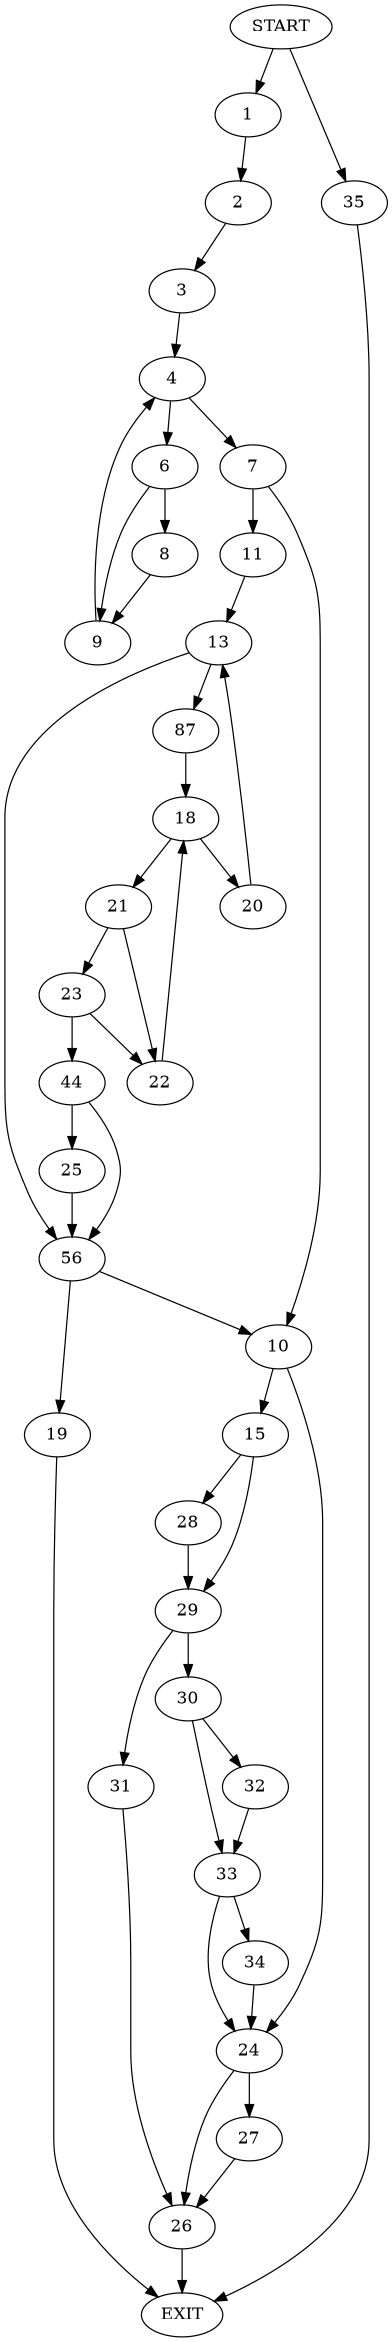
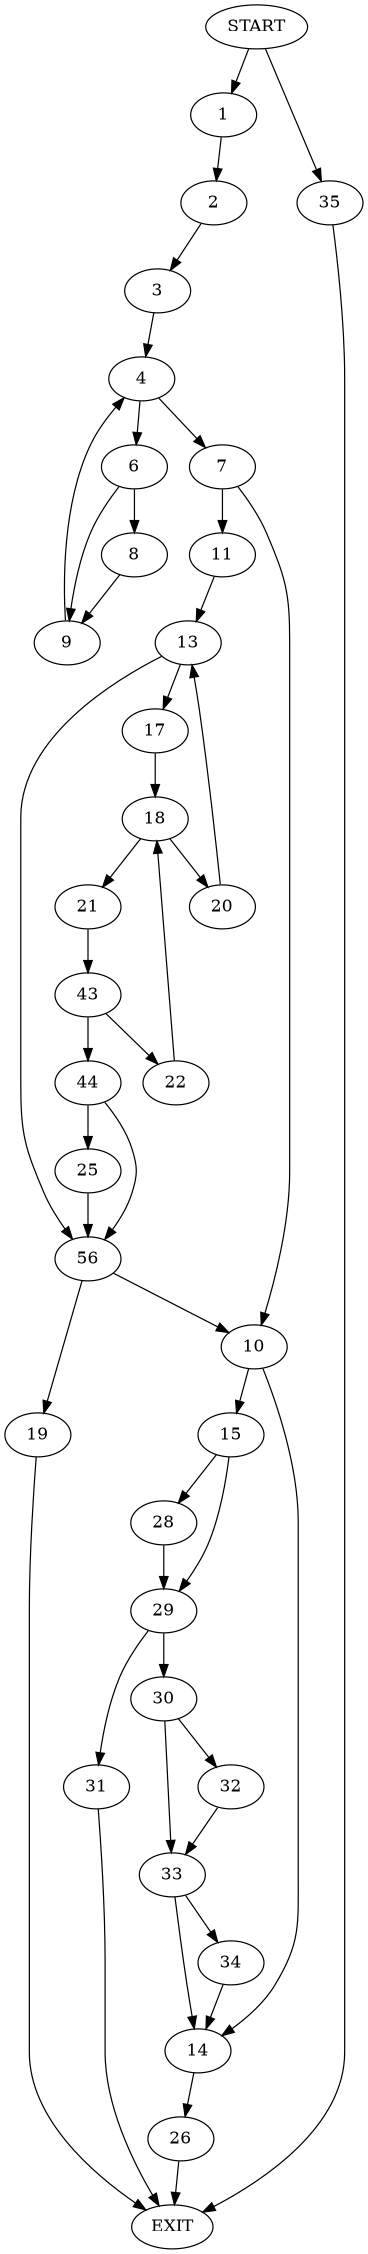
node "87": label "87" -> "17"
edge "21" -> "22": removed
node "23": label "23" -> "43"
edge "31" -> "26": now "31" -> "EXIT"
node "24": label "24" -> "14"
node "27": removed
